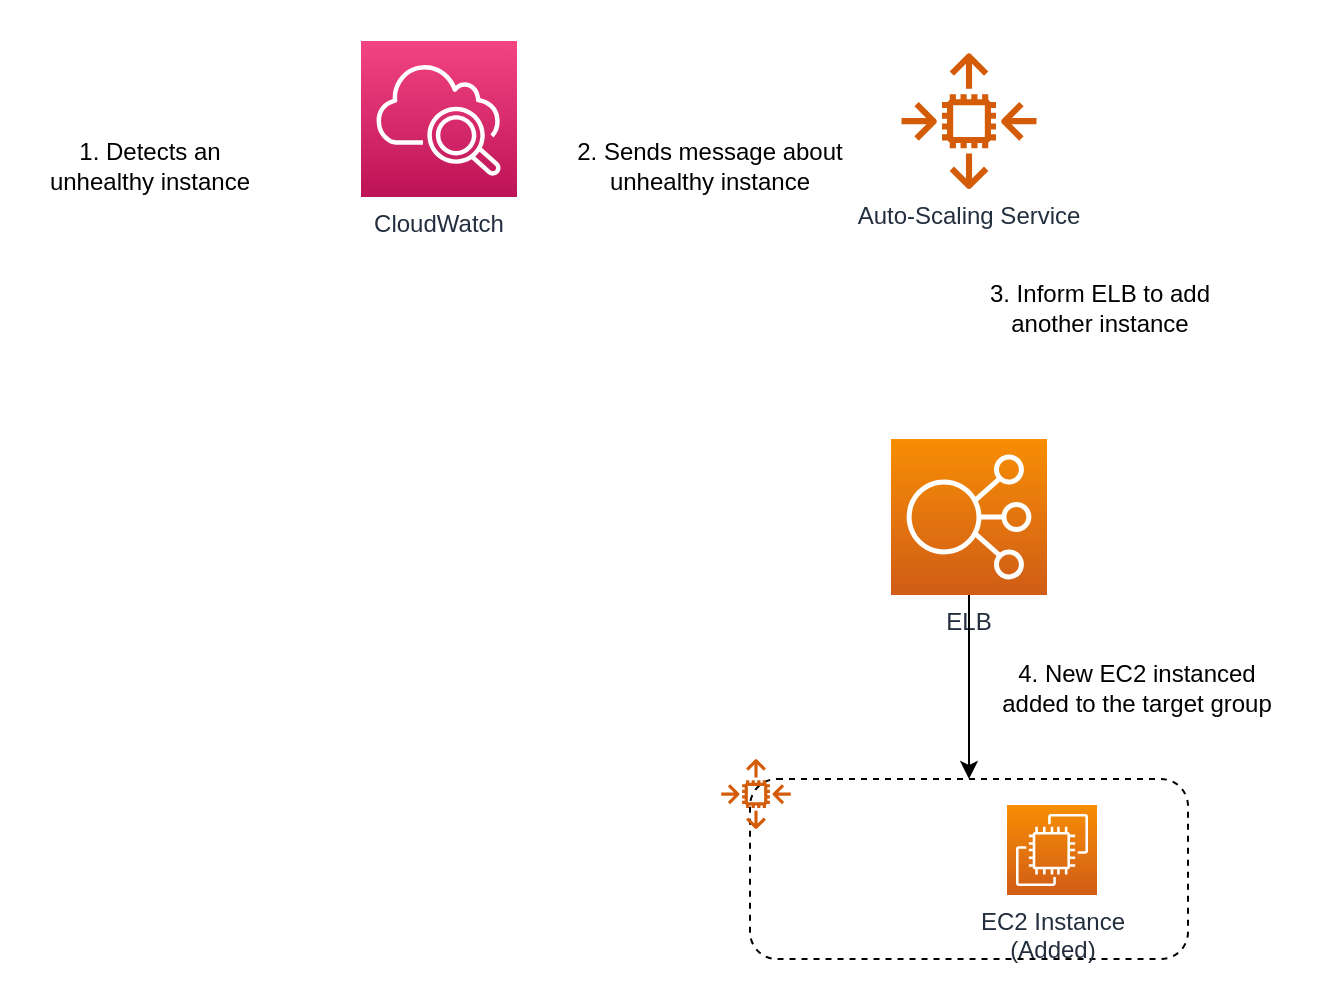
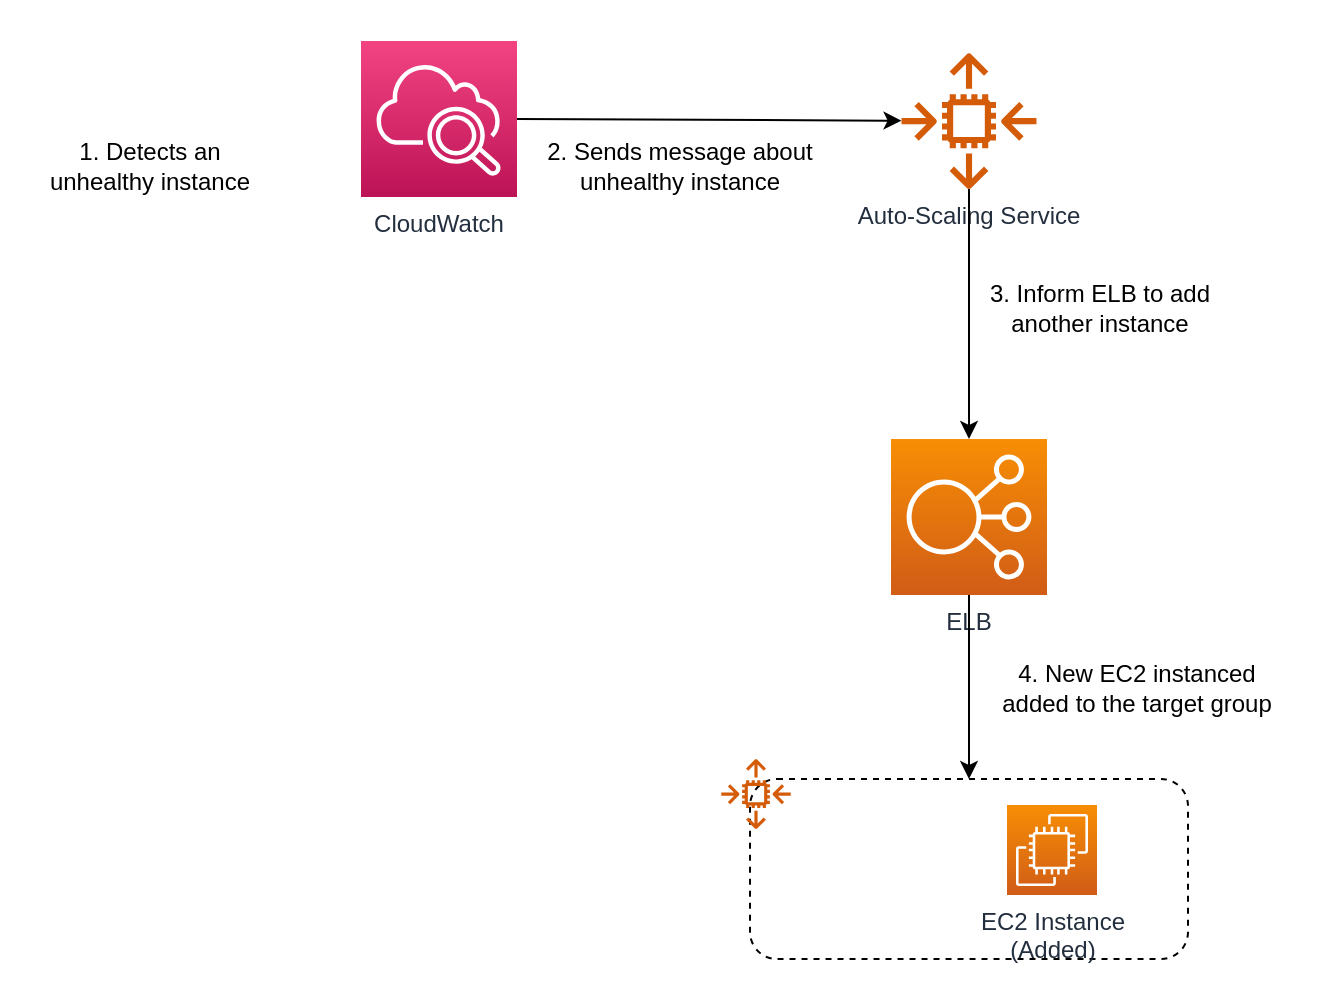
edge "CloudWatch" -> "Auto-Scaling Service": added
node "2. Sends message about unhealthy instance": moved (711, 167) -> (681, 167)
edge "Auto-Scaling Service" -> "ELB": added
